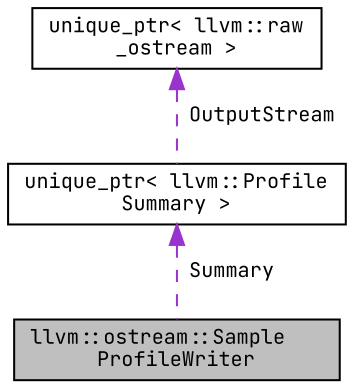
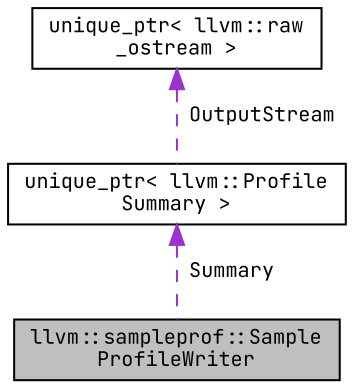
node "llvm::ostream::Sample ProfileWriter": label "llvm::ostream::Sample ProfileWriter" -> "llvm::sampleprof::Sample ProfileWriter"
